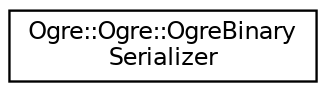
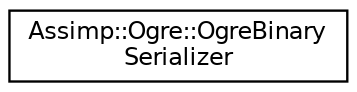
node "Ogre::Ogre::OgreBinary Serializer": label "Ogre::Ogre::OgreBinary Serializer" -> "Assimp::Ogre::OgreBinary Serializer"
